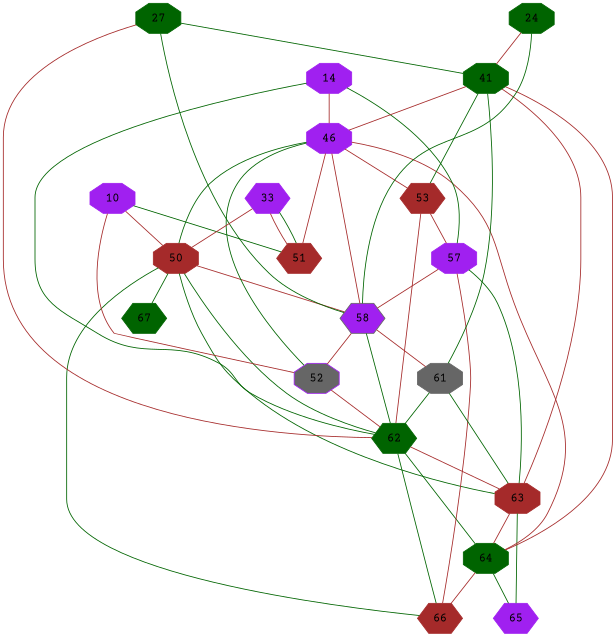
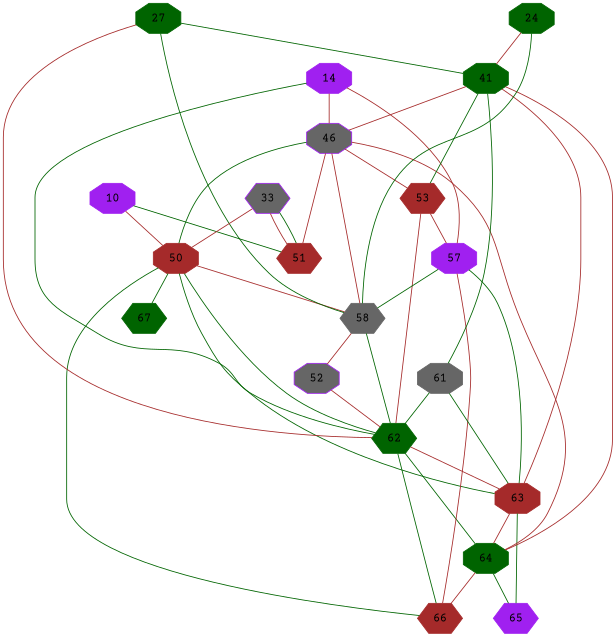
node "46": fillcolor purple -> gray40
edge "14" -- "57": color darkgreen -> brown
node "33": fillcolor purple -> gray40
edge "46" -- "52": removed
edge "57" -- "58": color brown -> darkgreen
node "58": fillcolor purple -> gray40
edge "10" -- "52": removed
edge "58" -- "61": removed
